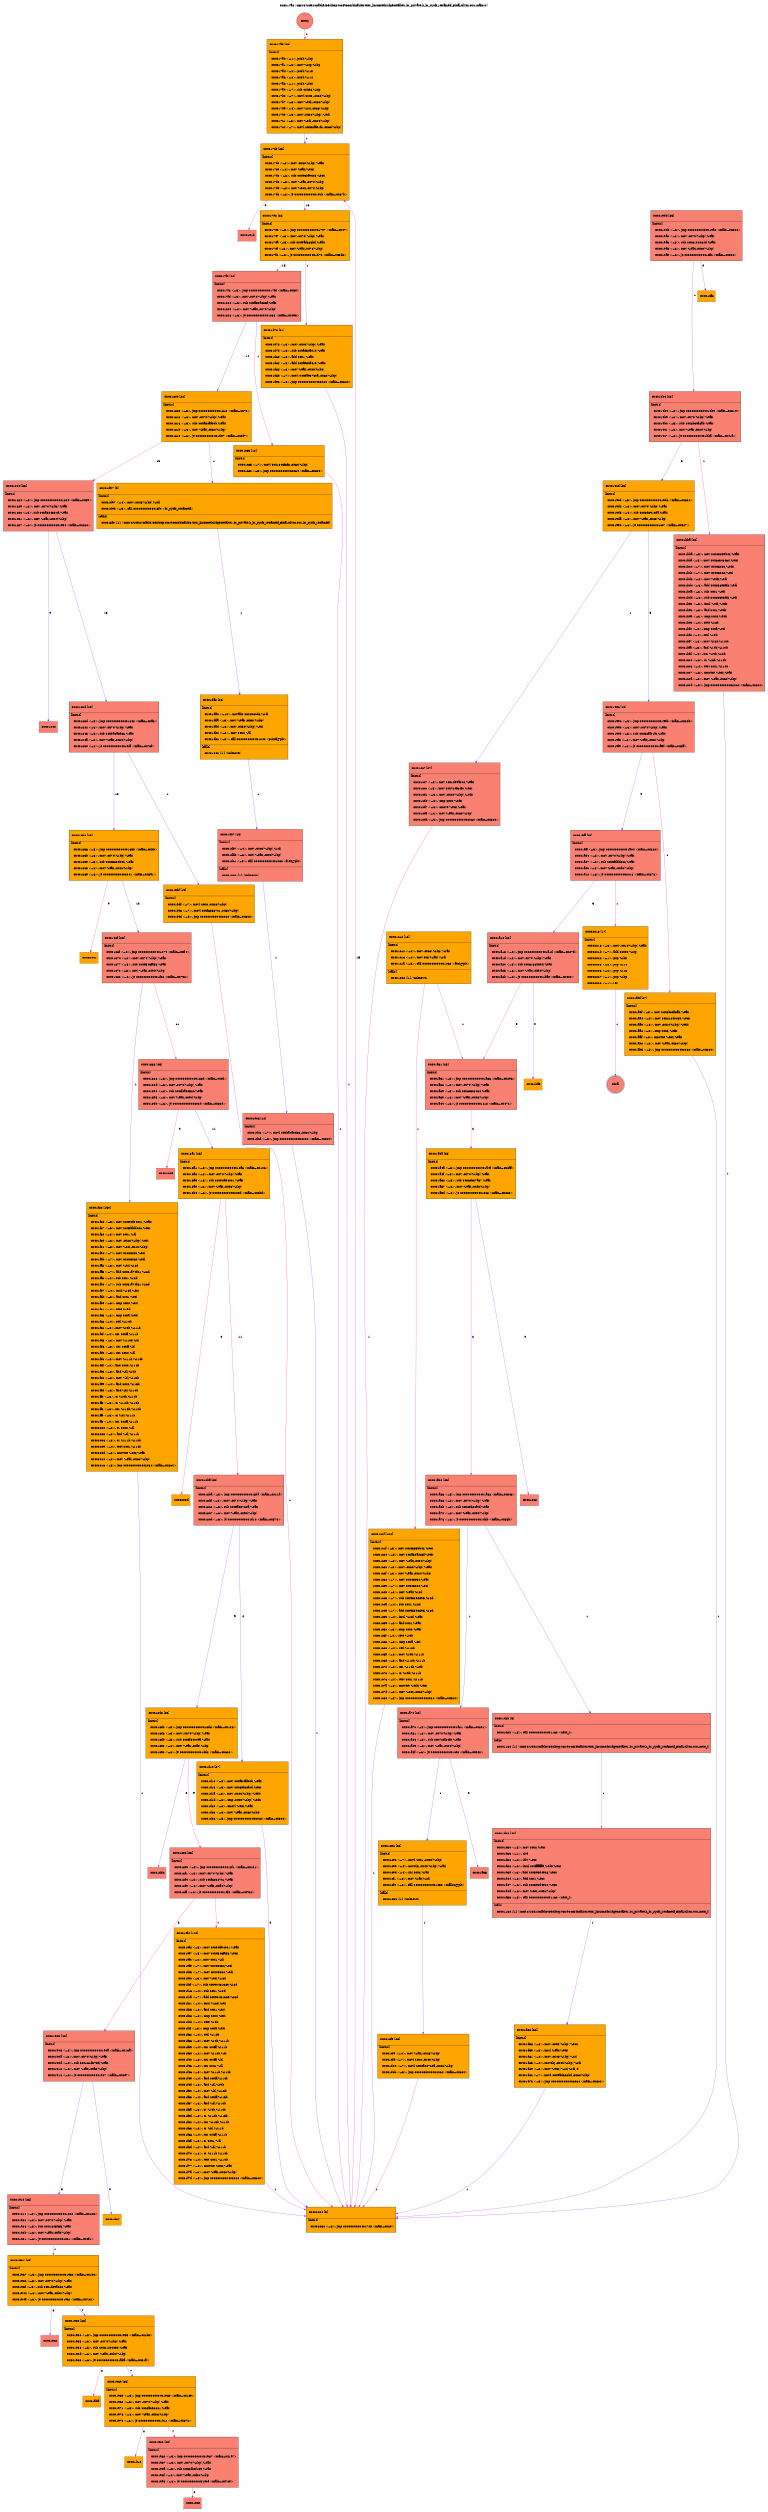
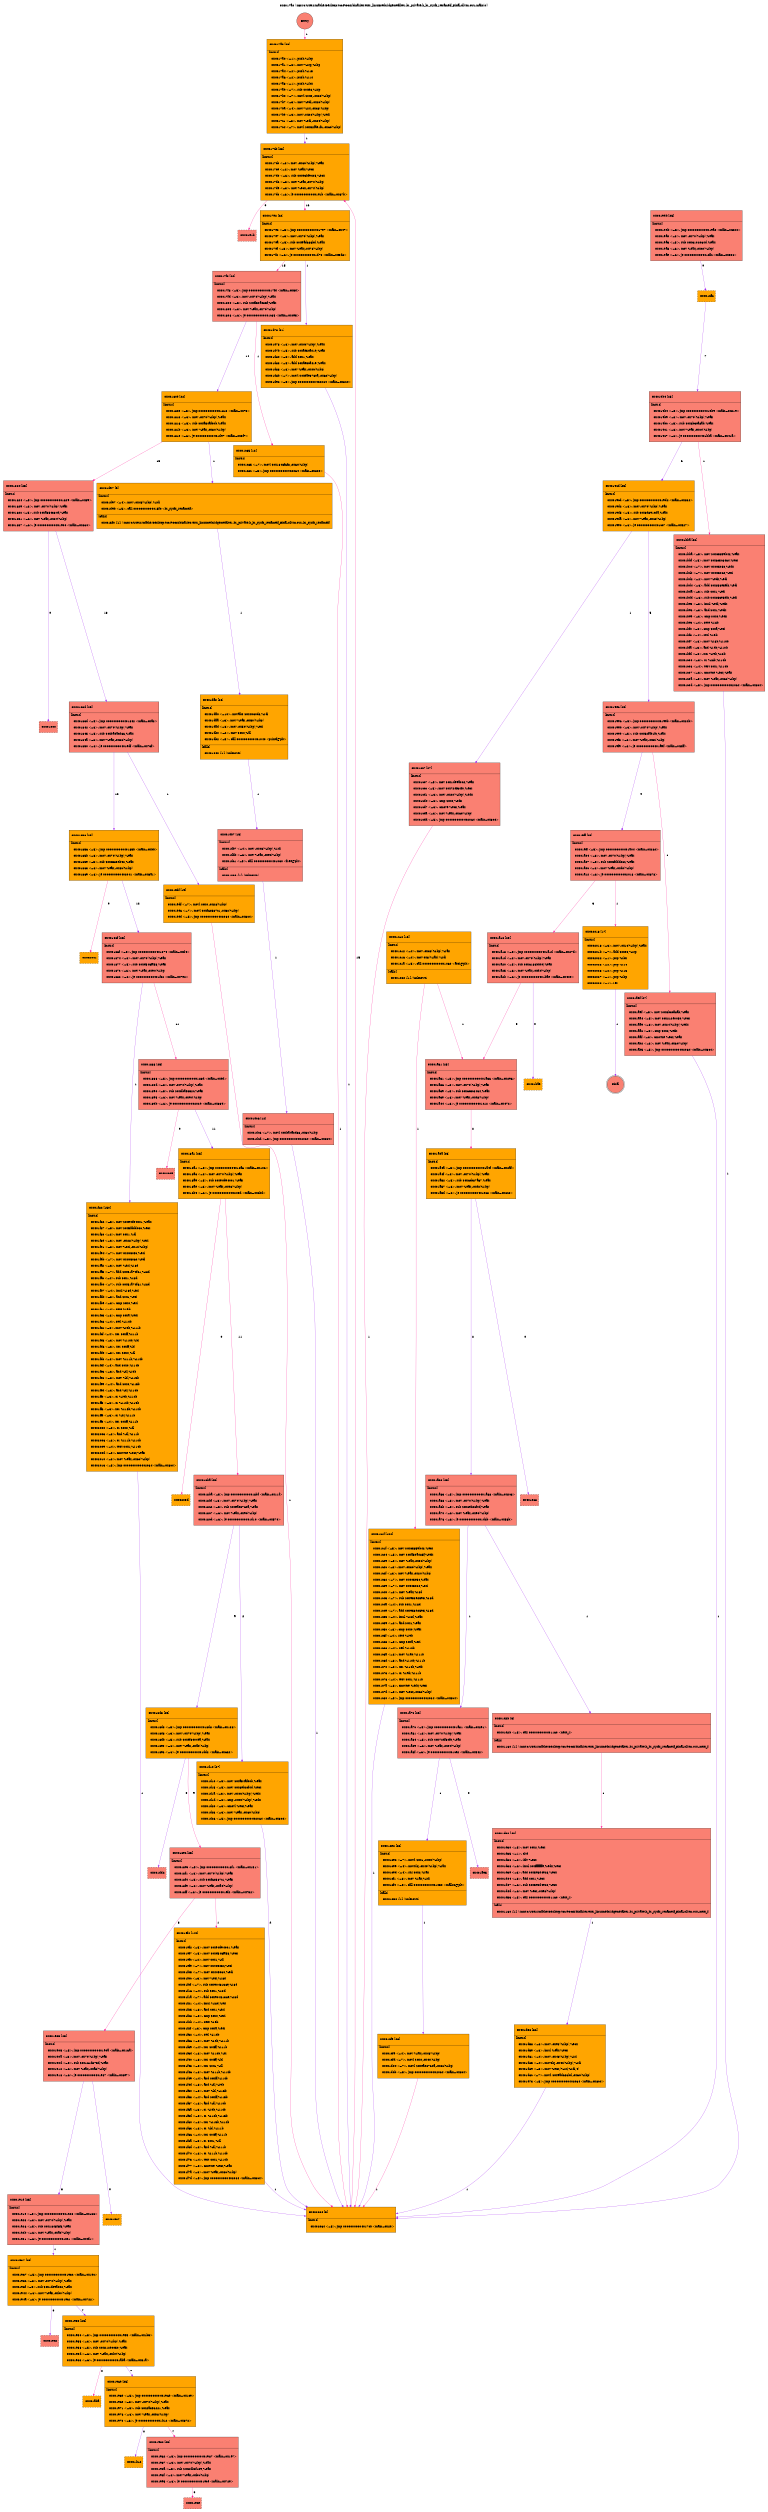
edge "0x40199b [25]" -> "0x4019b4 [25]": now "0x401cac" -> "0x4019b4 [25]"
node "0x401a9f [27]": fillcolor orange -> salmon
